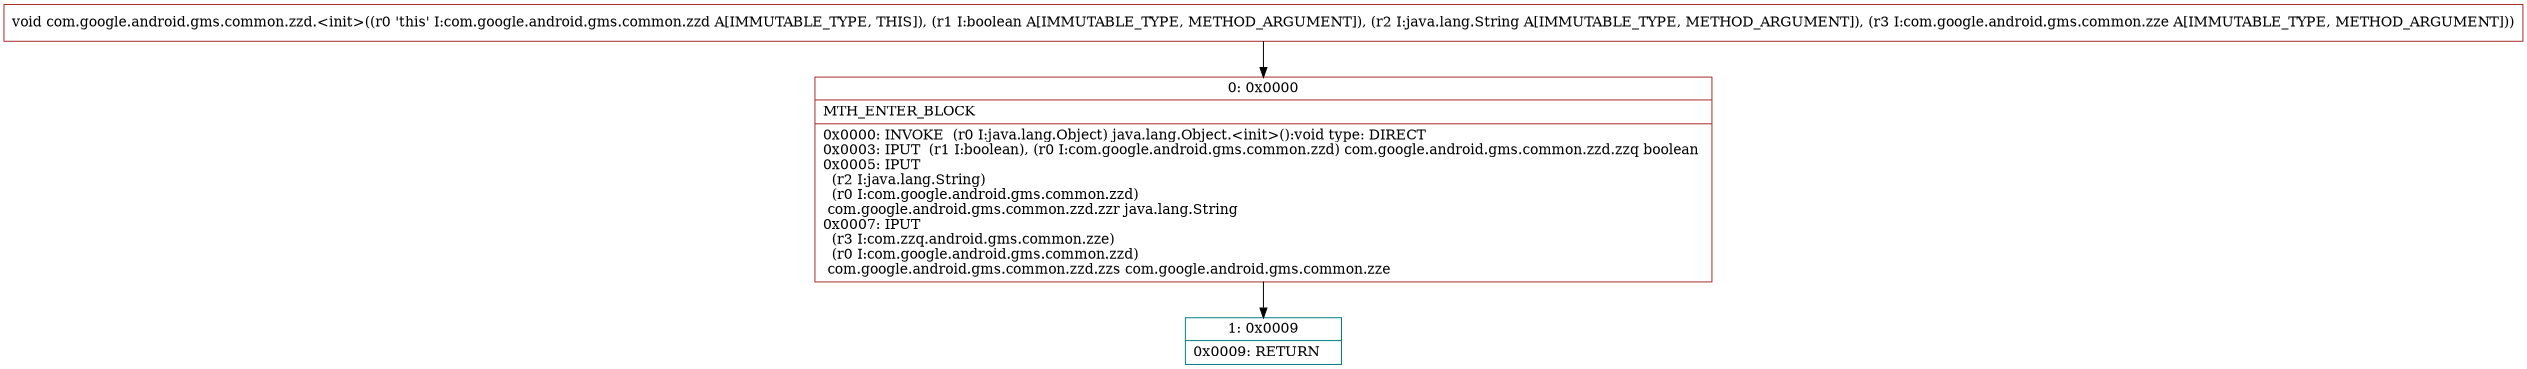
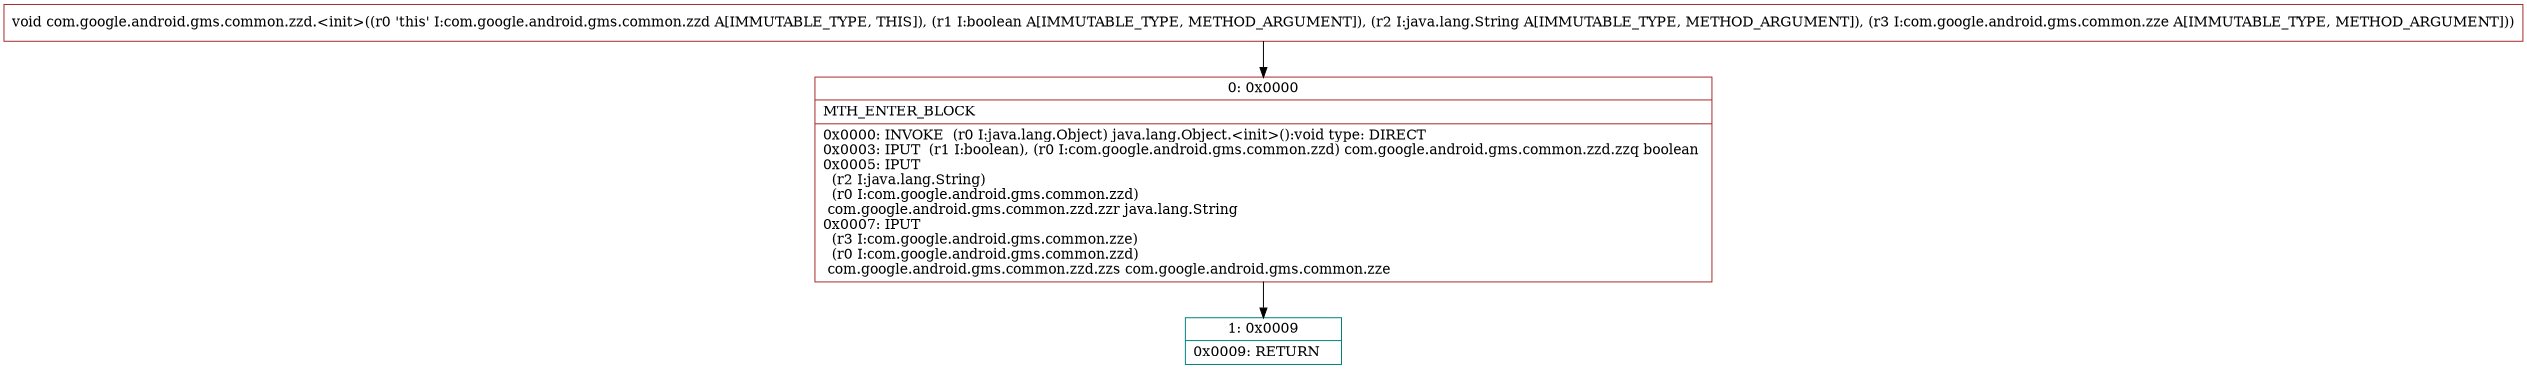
node "0: 0x0000": text "(r3 I:com.zzq.android.gms.common.zze)" -> "(r3 I:com.google.android.gms.common.zze)"
